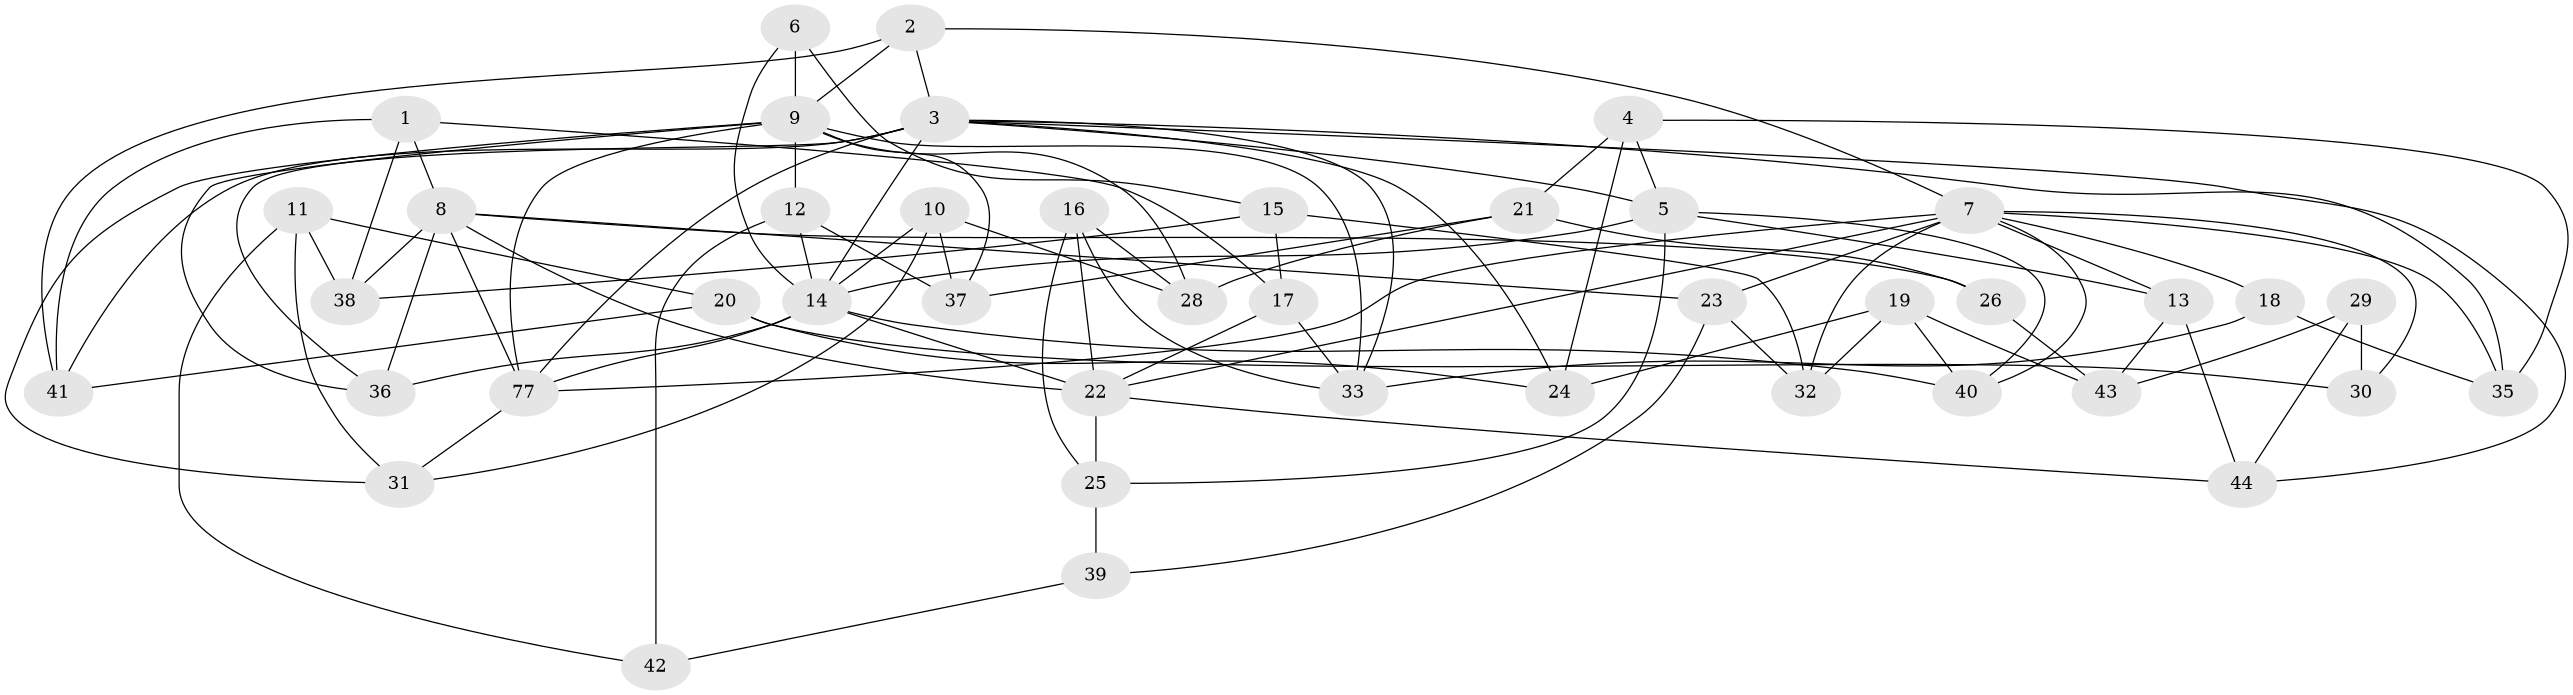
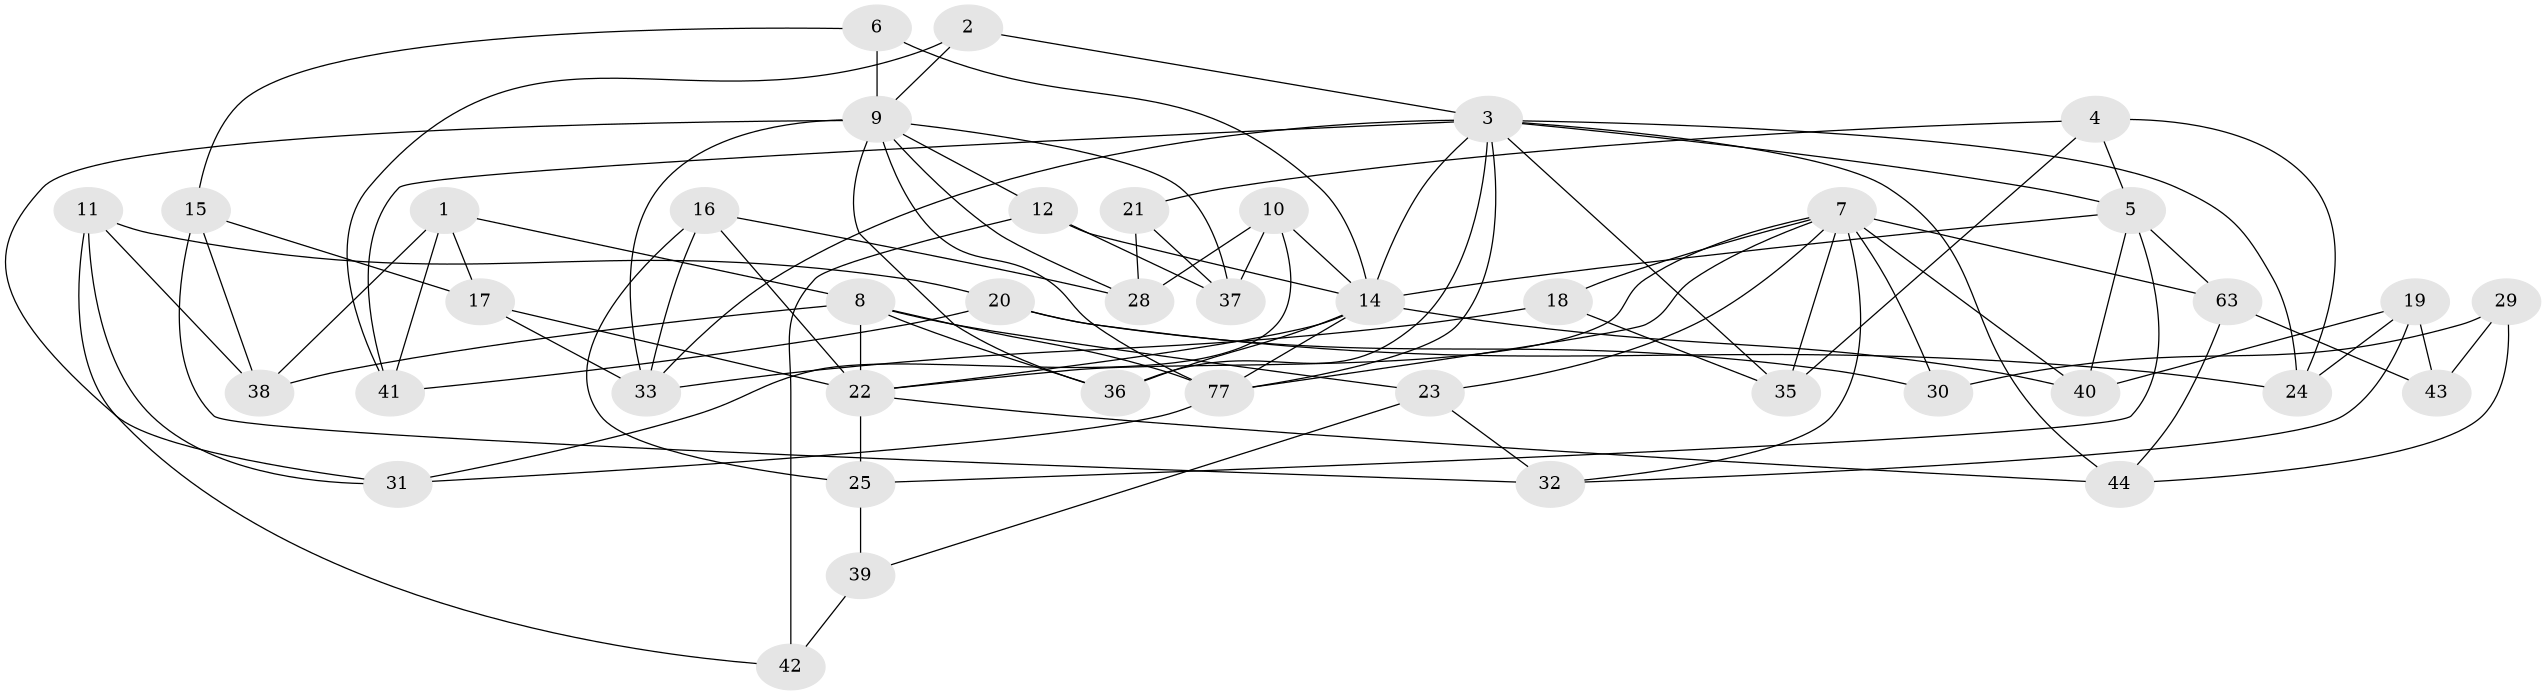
edge "2" -- "7": removed
node "26": removed
node "13": label "13" -> "63"
